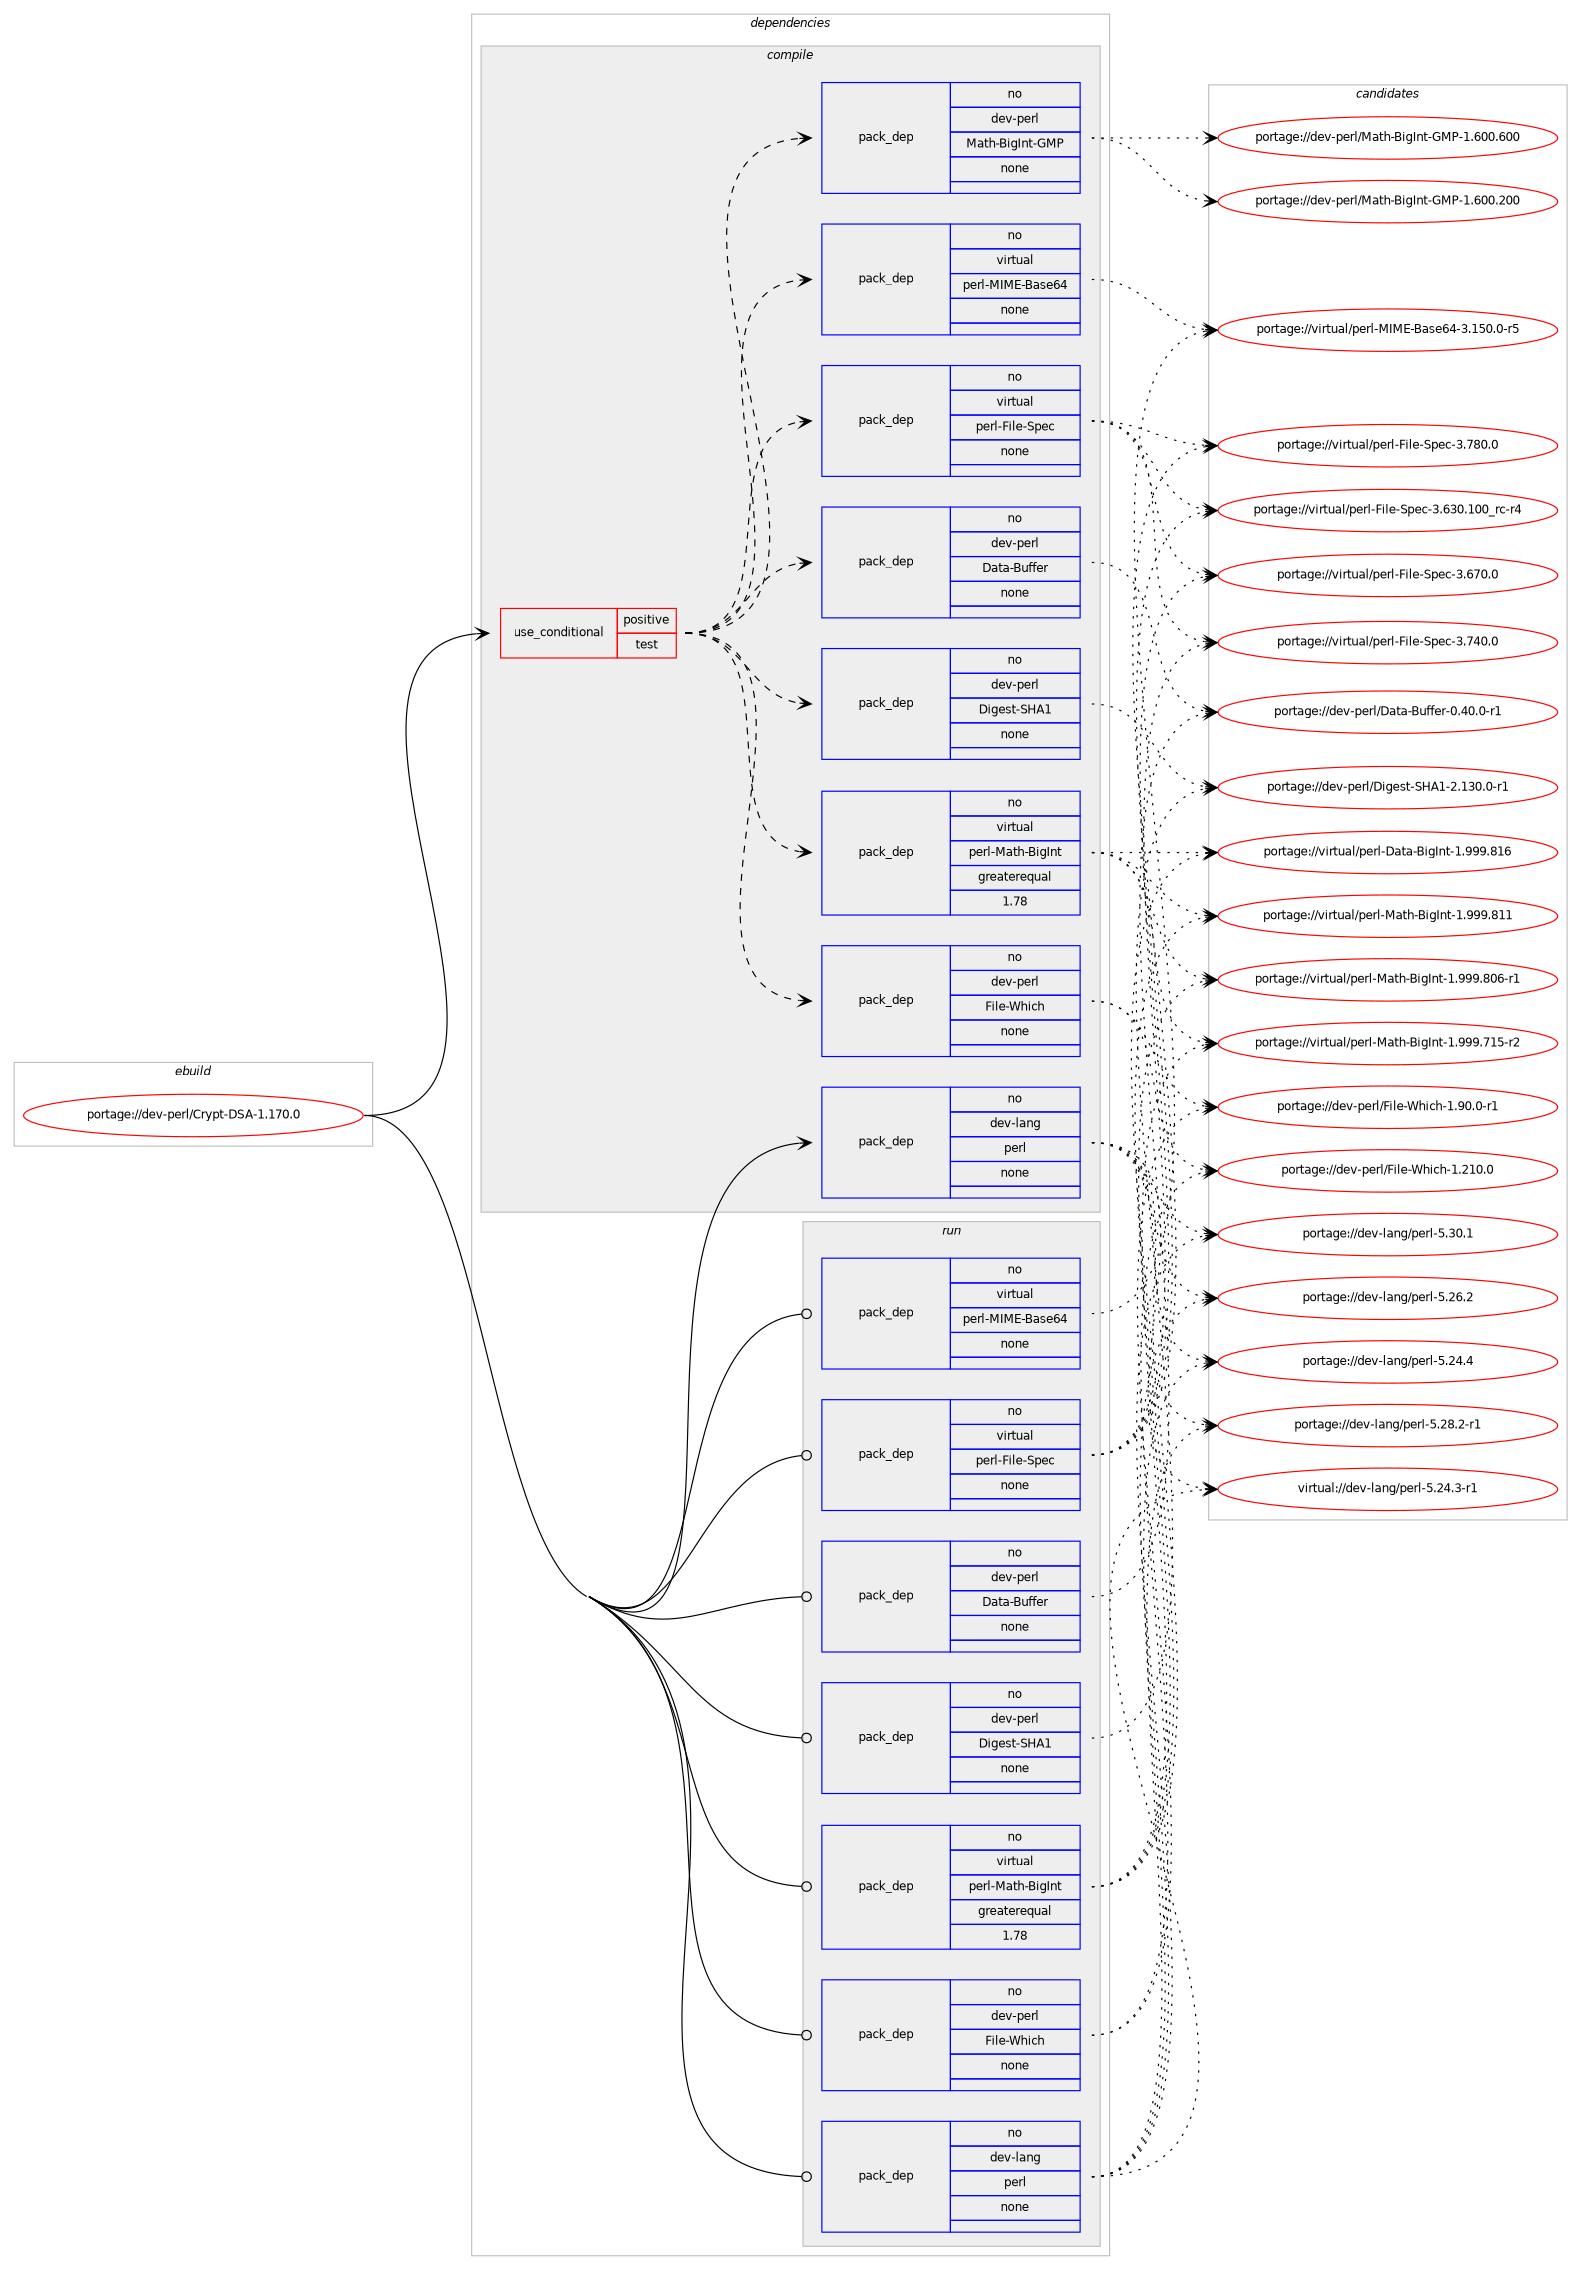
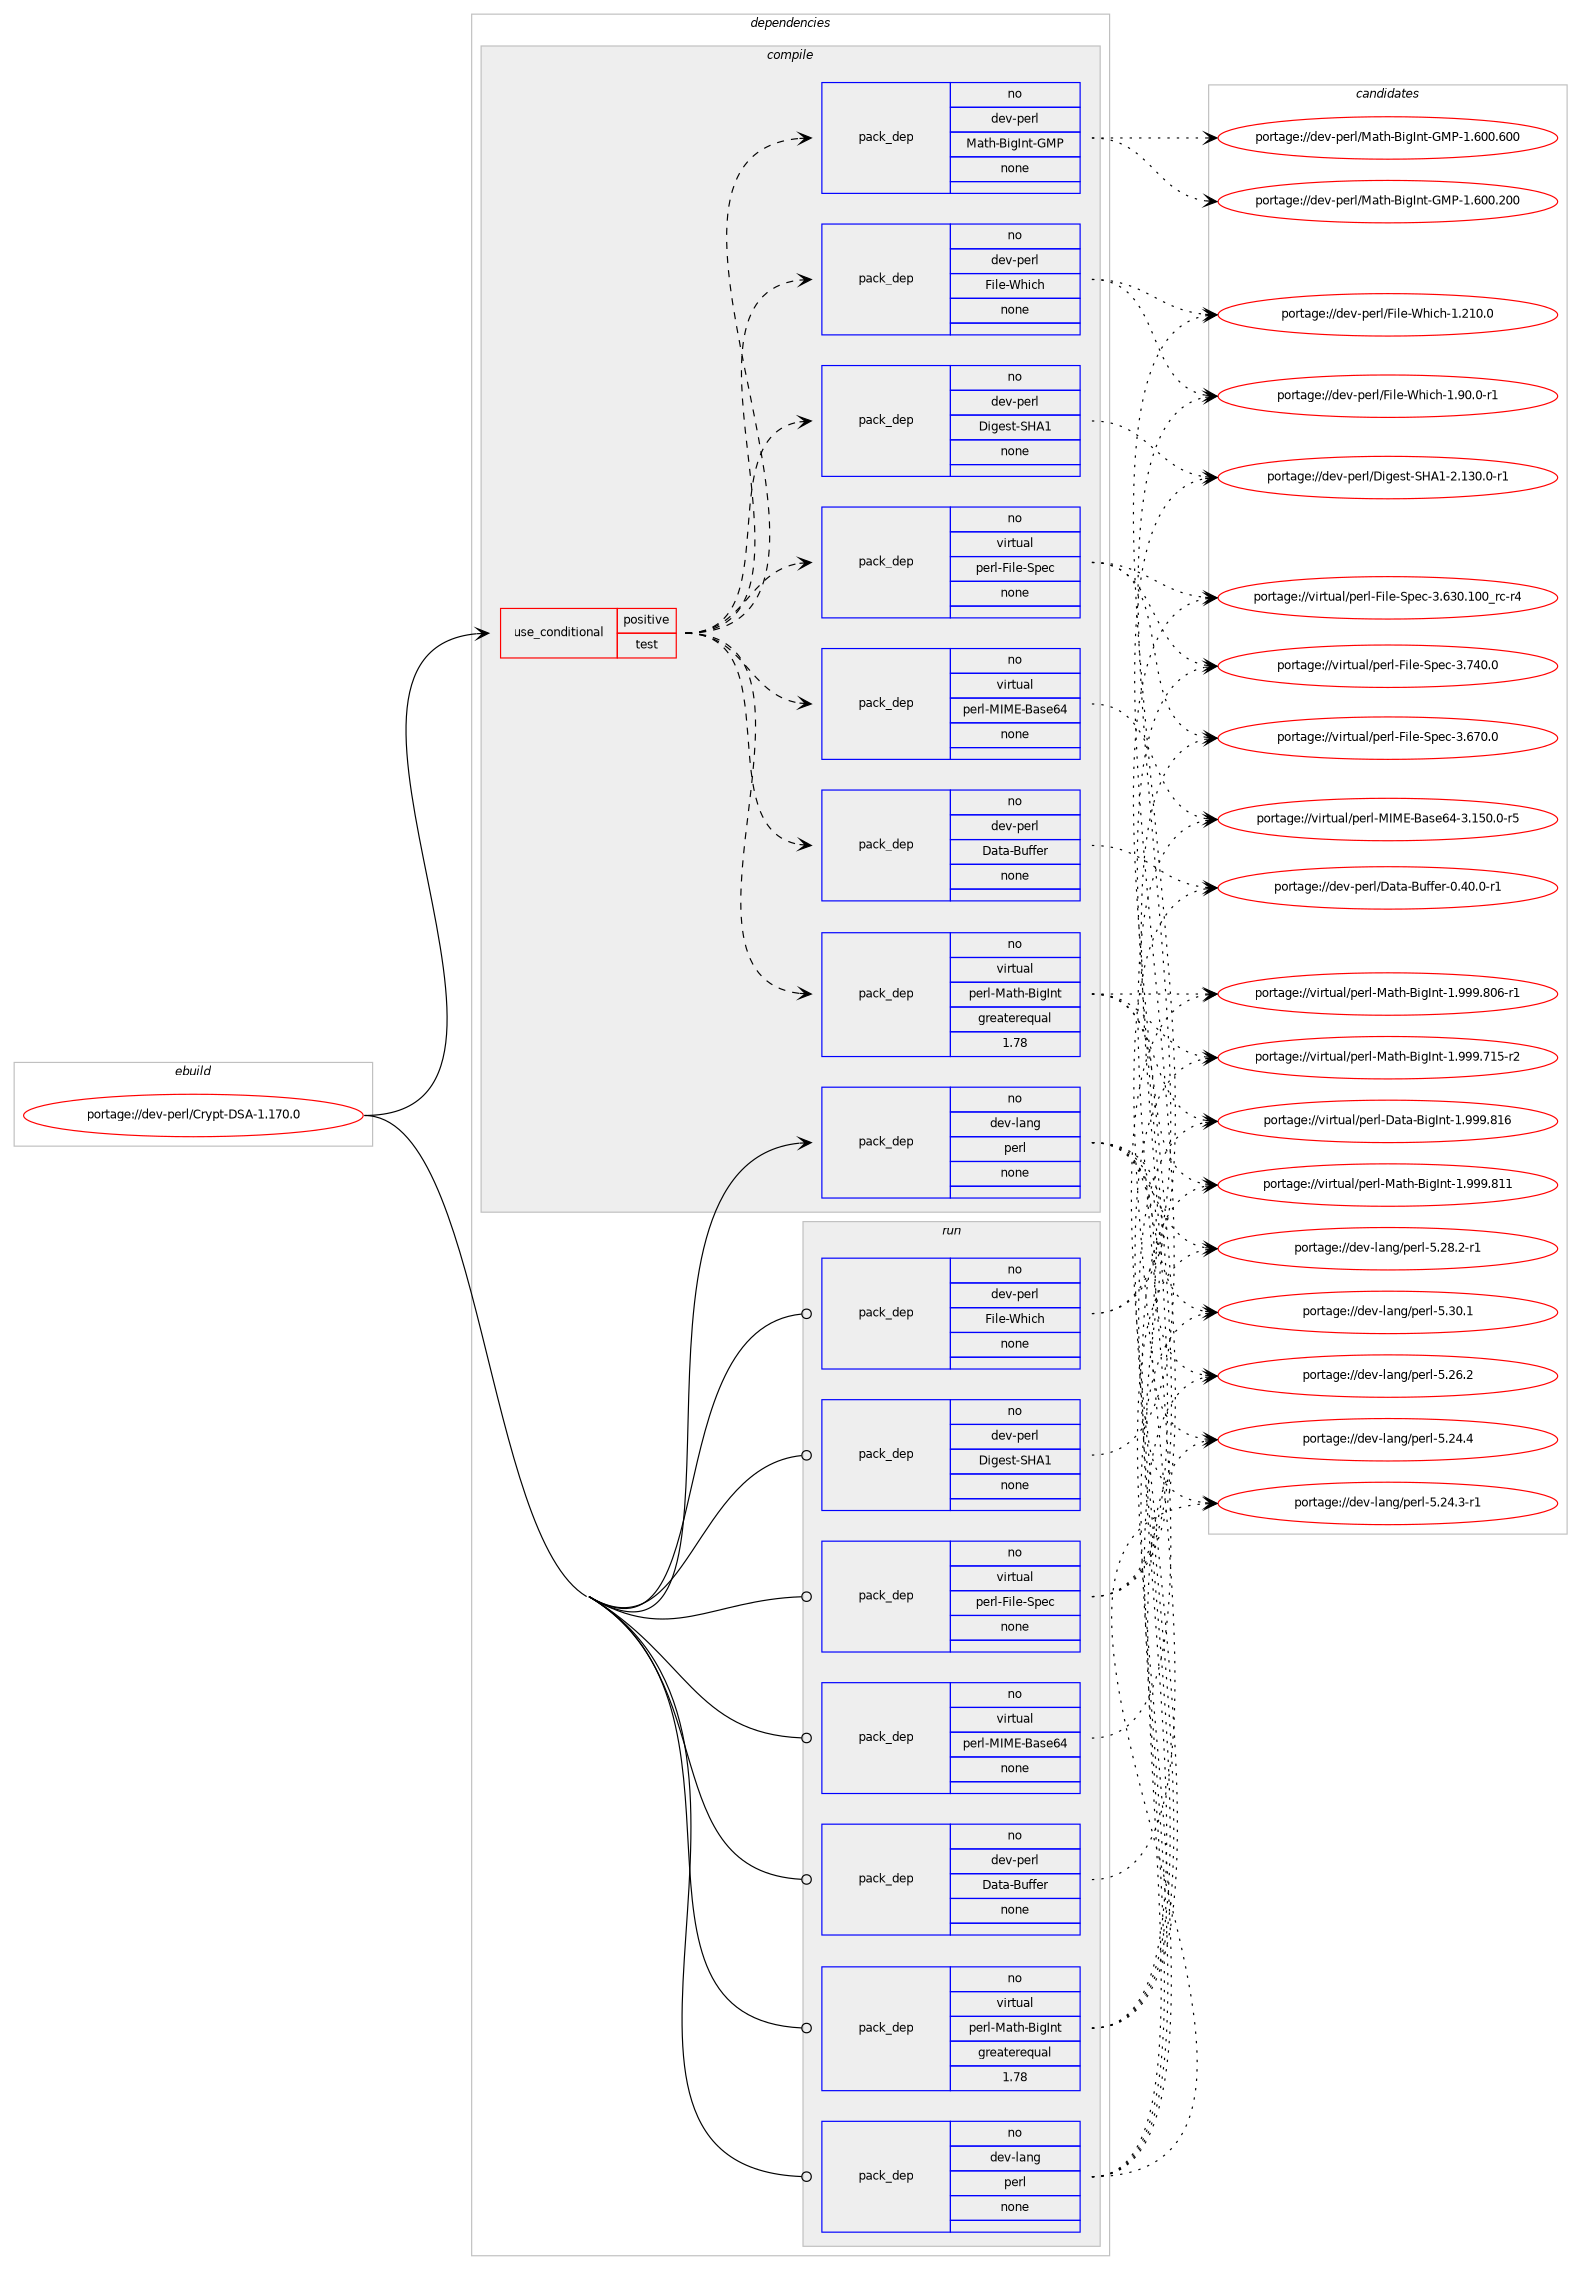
node "portage://virtual/perl-File-Spec-3.780.0": removed
node "virtual://dev-lang/perl-5.24.3-r1": label "virtual://dev-lang/perl-5.24.3-r1" -> "portage://dev-lang/perl-5.24.3-r1"
